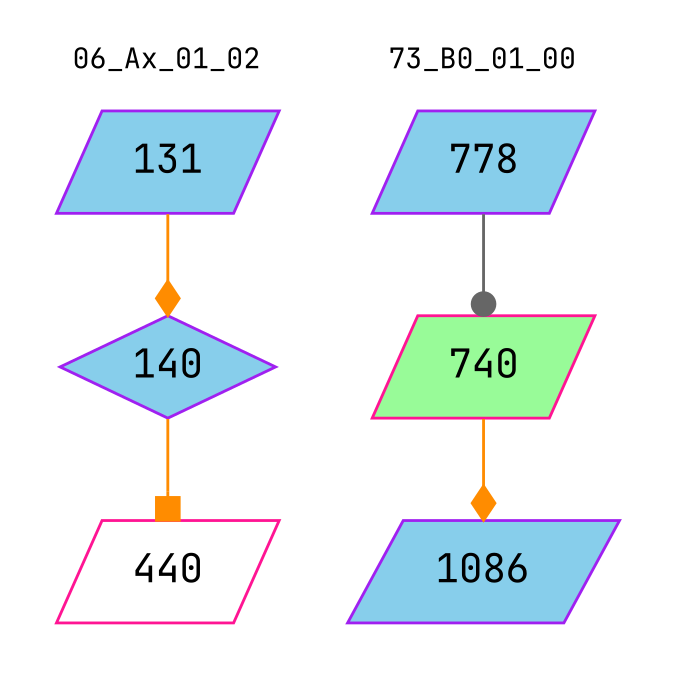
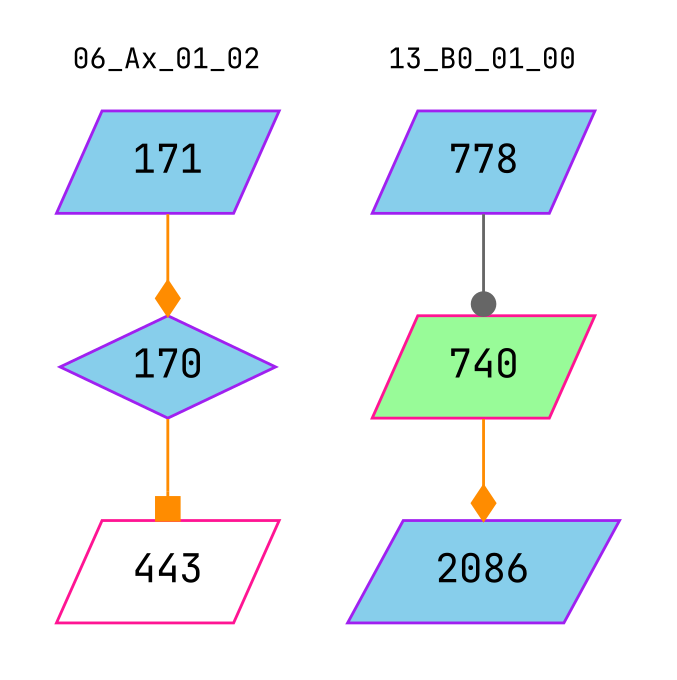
cluster "73_B0_01_00": label "73_B0_01_00" -> "13_B0_01_00"
node "131": label "131" -> "171"
node "140": label "140" -> "170"
node "440": label "440" -> "443"
node "1086": label "1086" -> "2086"
